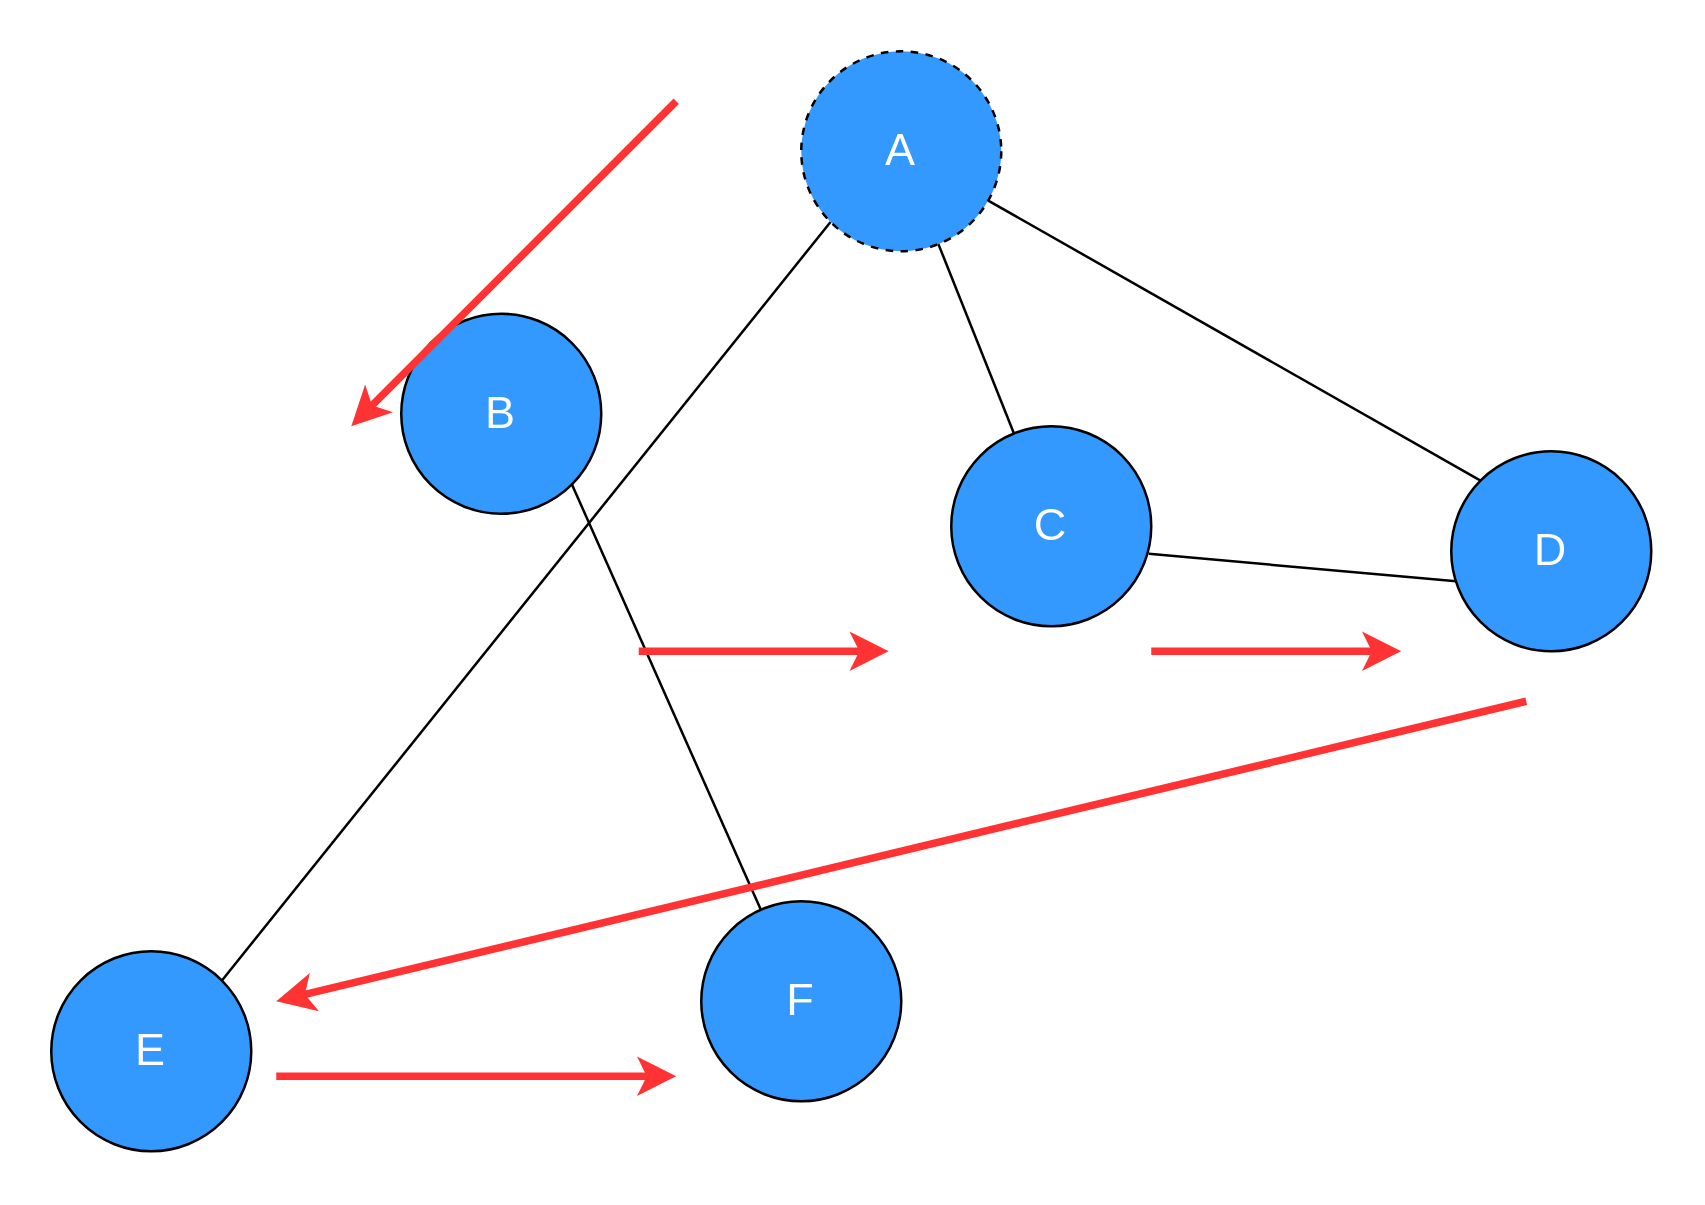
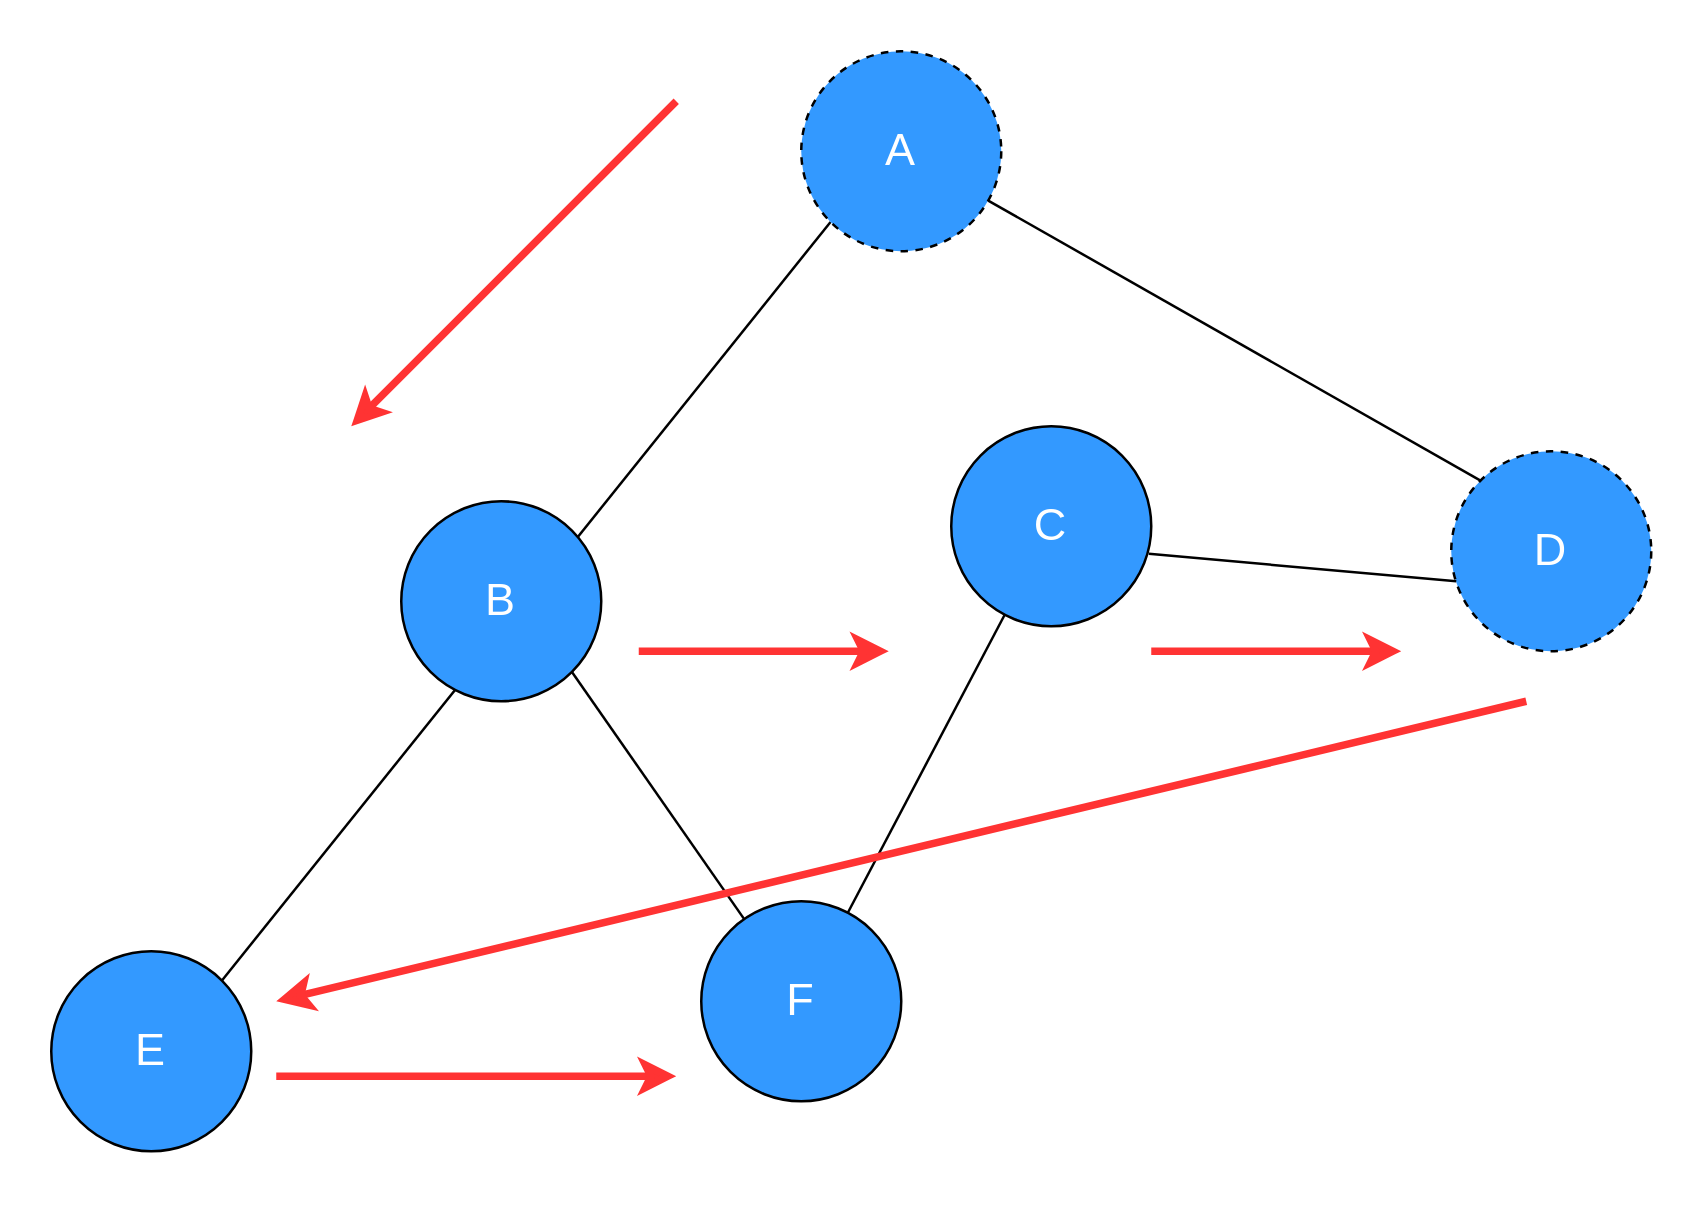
edge "A" -- "C": now "F" -- "C"
node "B": moved (501, 414) -> (501, 601)
node "D": style solid -> dashed
